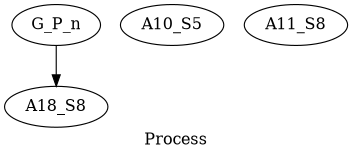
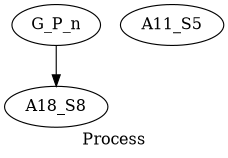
node "A10_S5": removed
node "A11_S8": label "A11_S8" -> "A11_S5"
